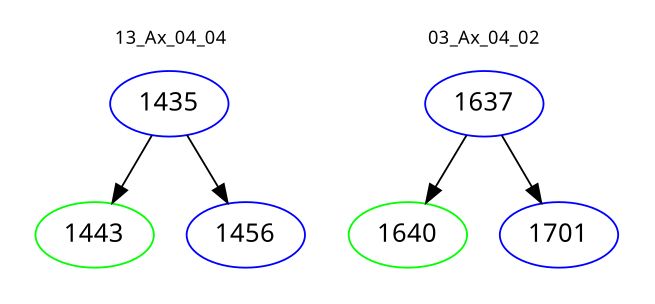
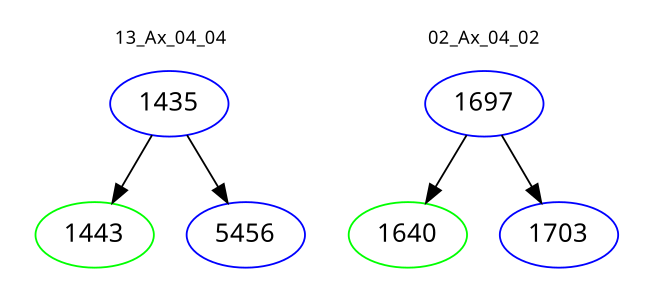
cluster "03_Ax_04_02": label "03_Ax_04_02" -> "02_Ax_04_02"
node "1637": label "1637" -> "1697"
node "1456": label "1456" -> "5456"
node "1701": label "1701" -> "1703"
